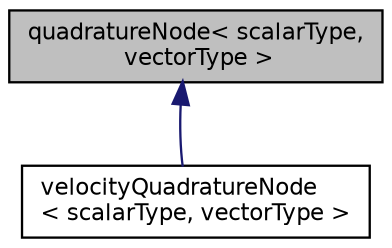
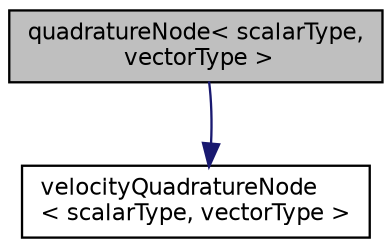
edge "velocityQuadratureNode < scalarType, vectorType >" -> "quadratureNode< scalarType, vectorType >": reversed
